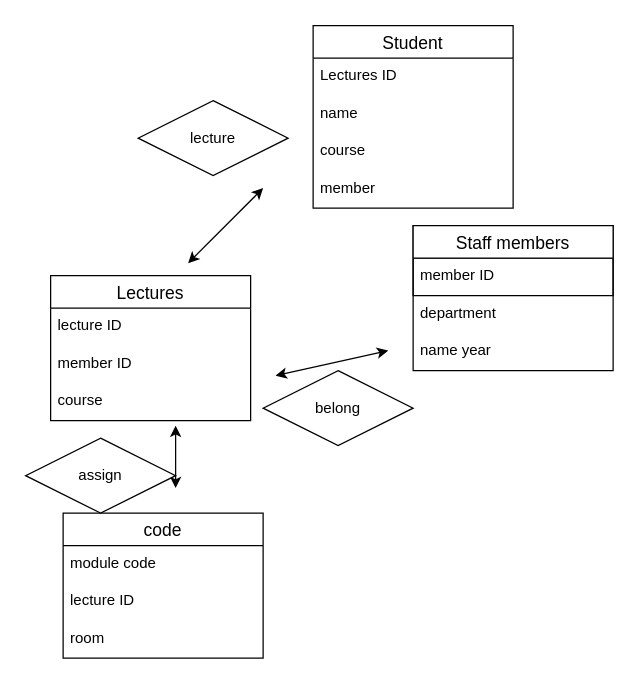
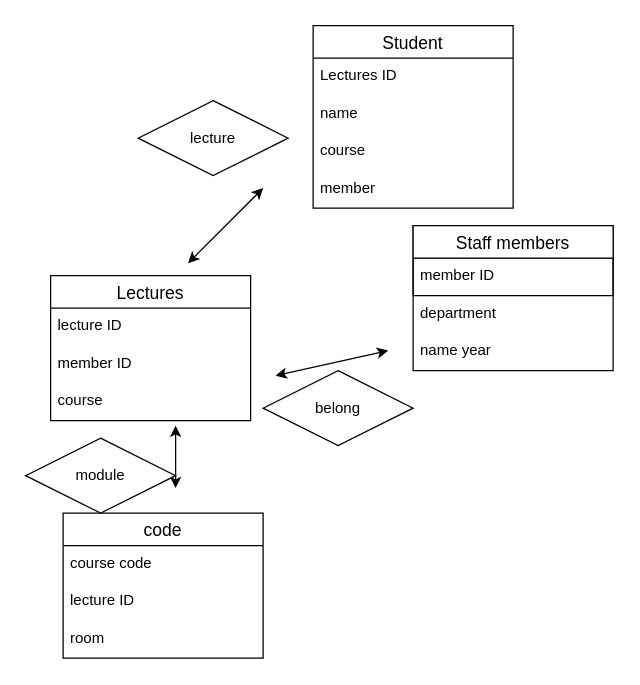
node "assign": label "assign" -> "module"
node "module code": label "module code" -> "course code"
